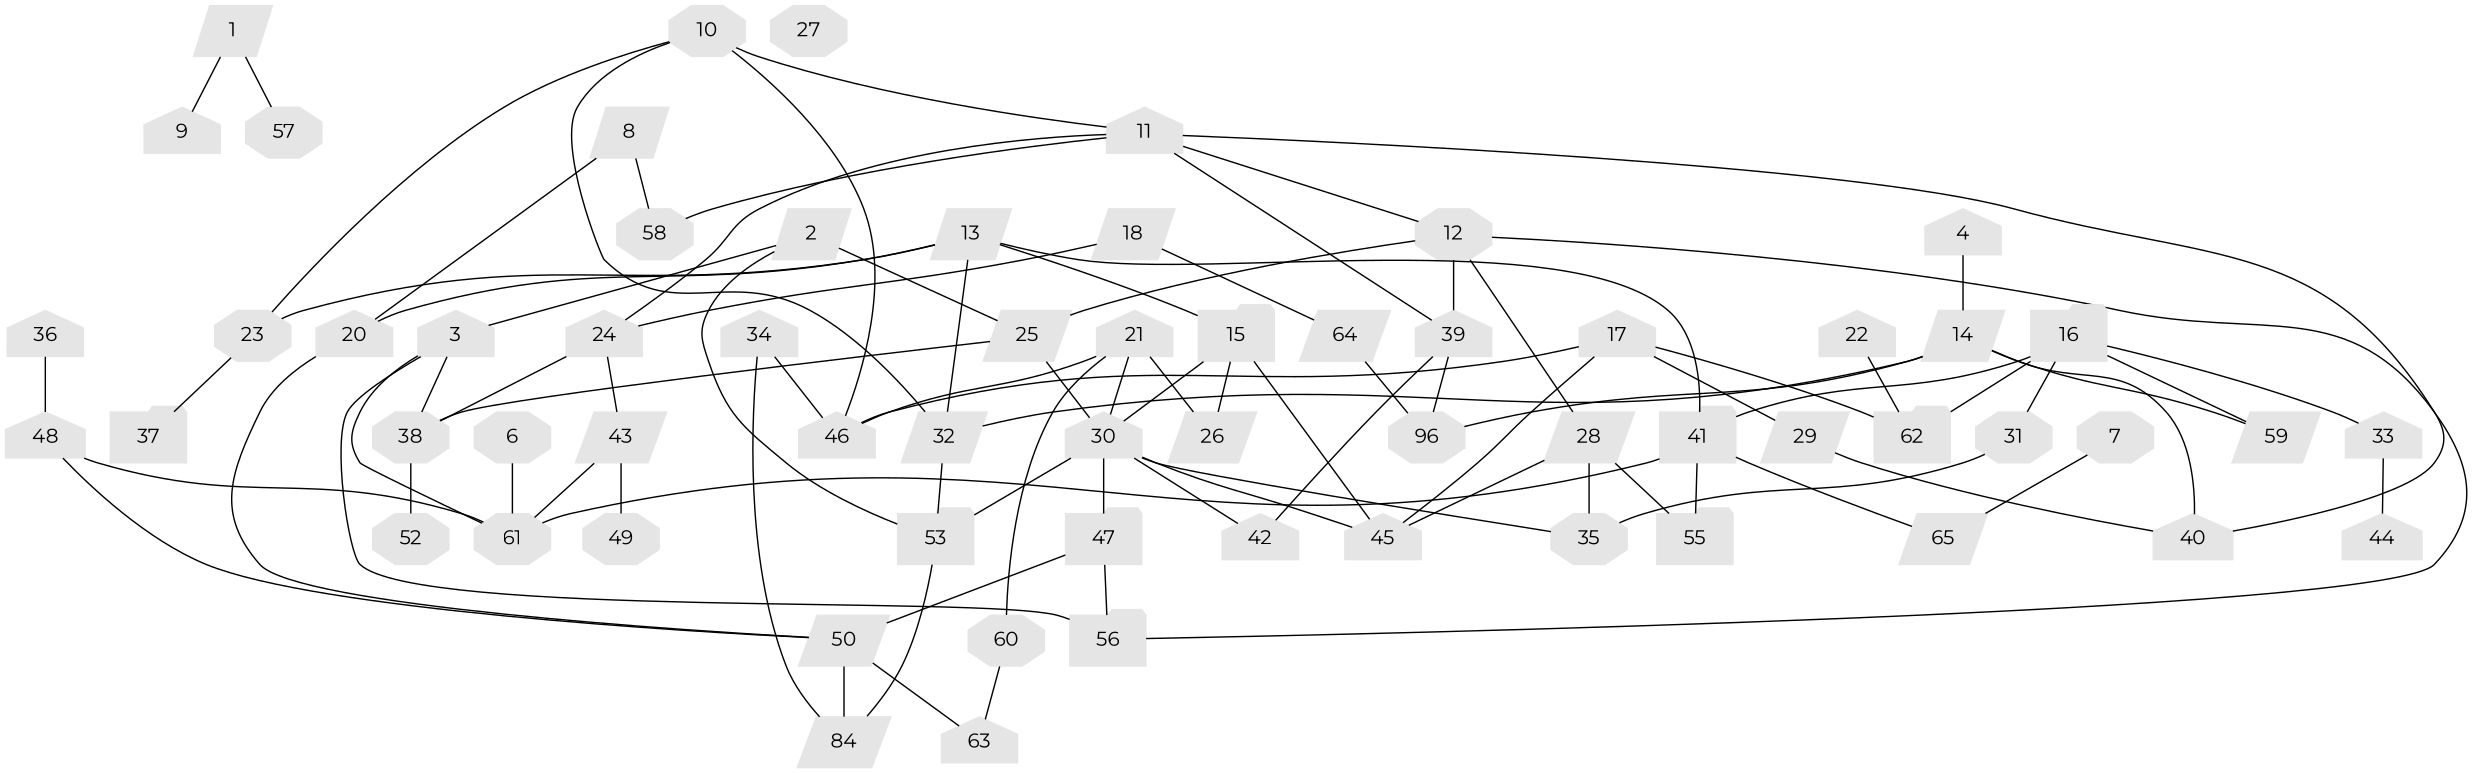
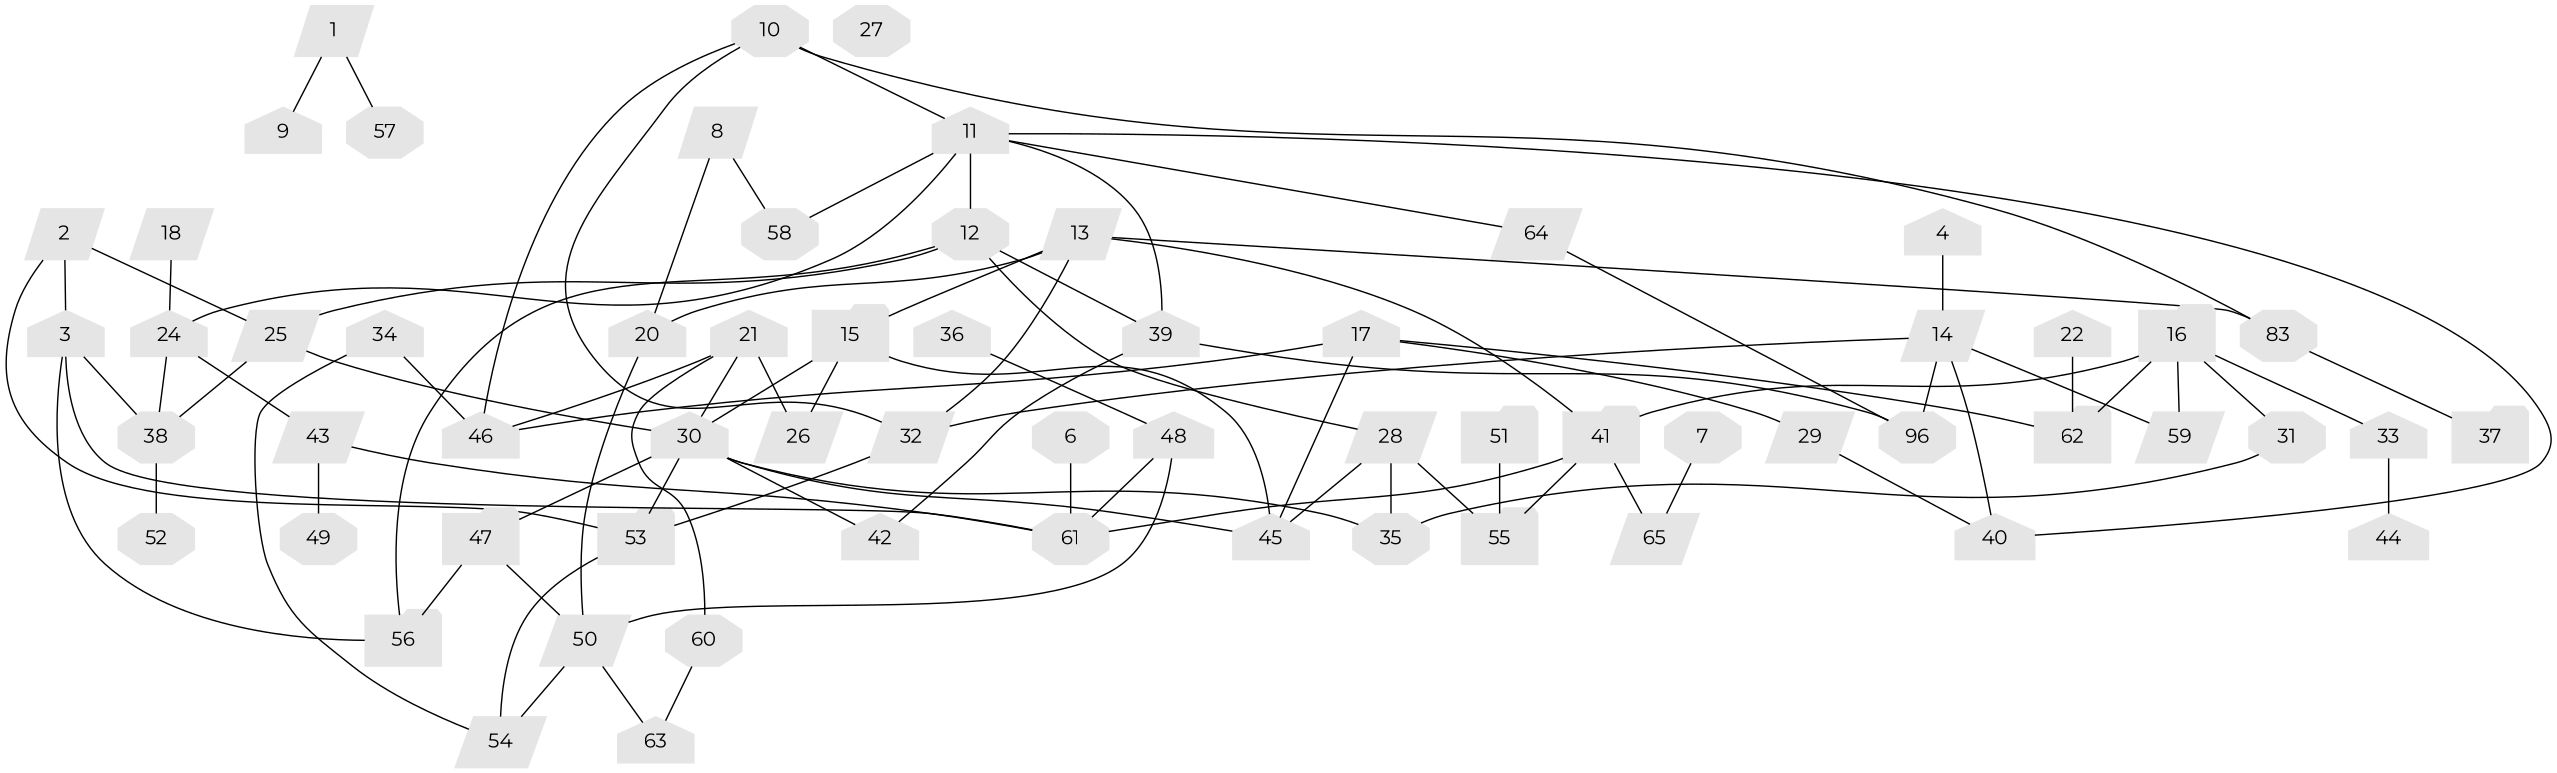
edge "18" -- "64": now "11" -- "64"
node "23": label "23" -> "83"
node "51": added
node "84": label "84" -> "54"
